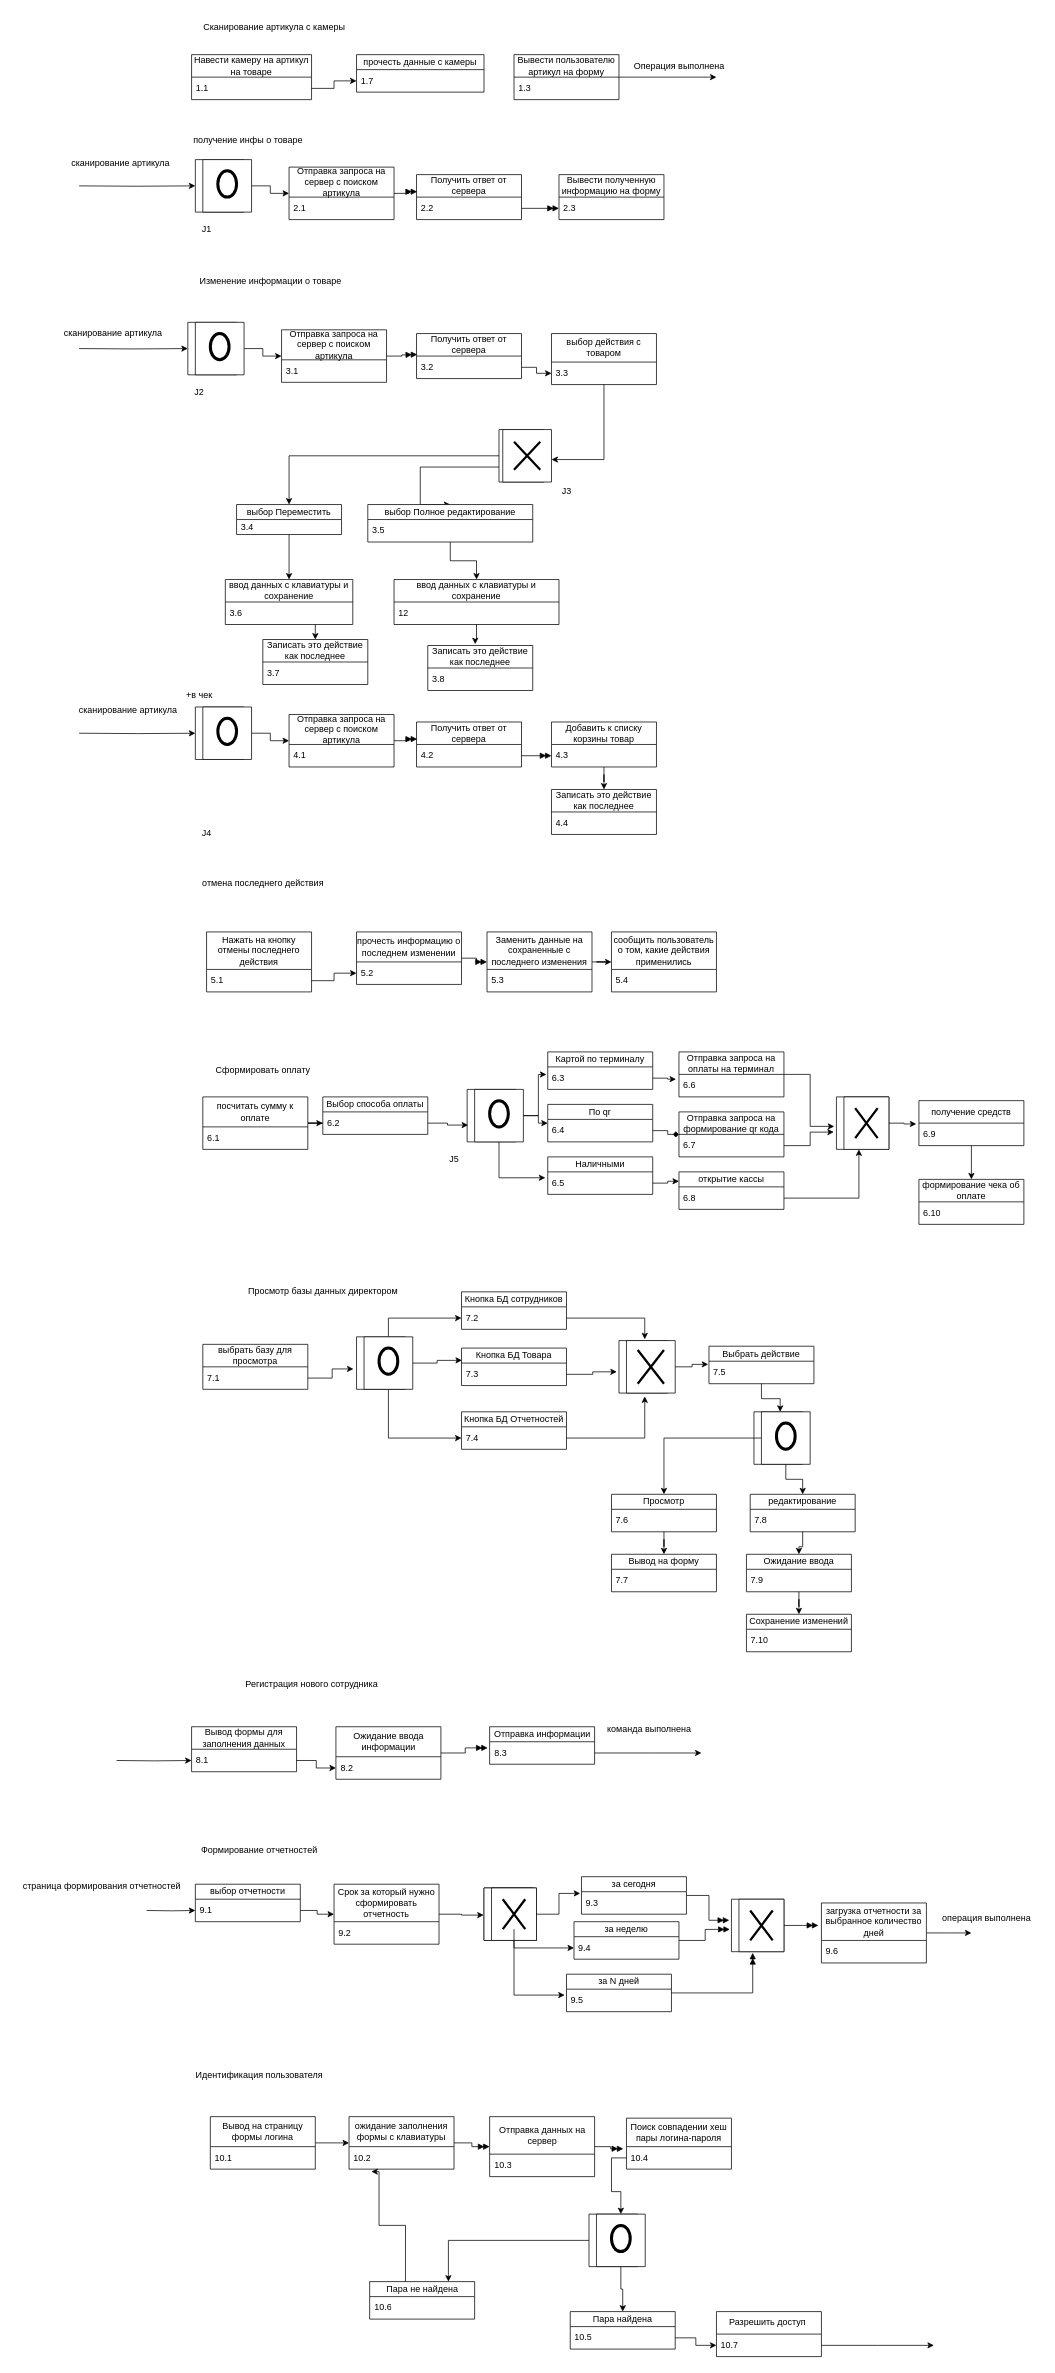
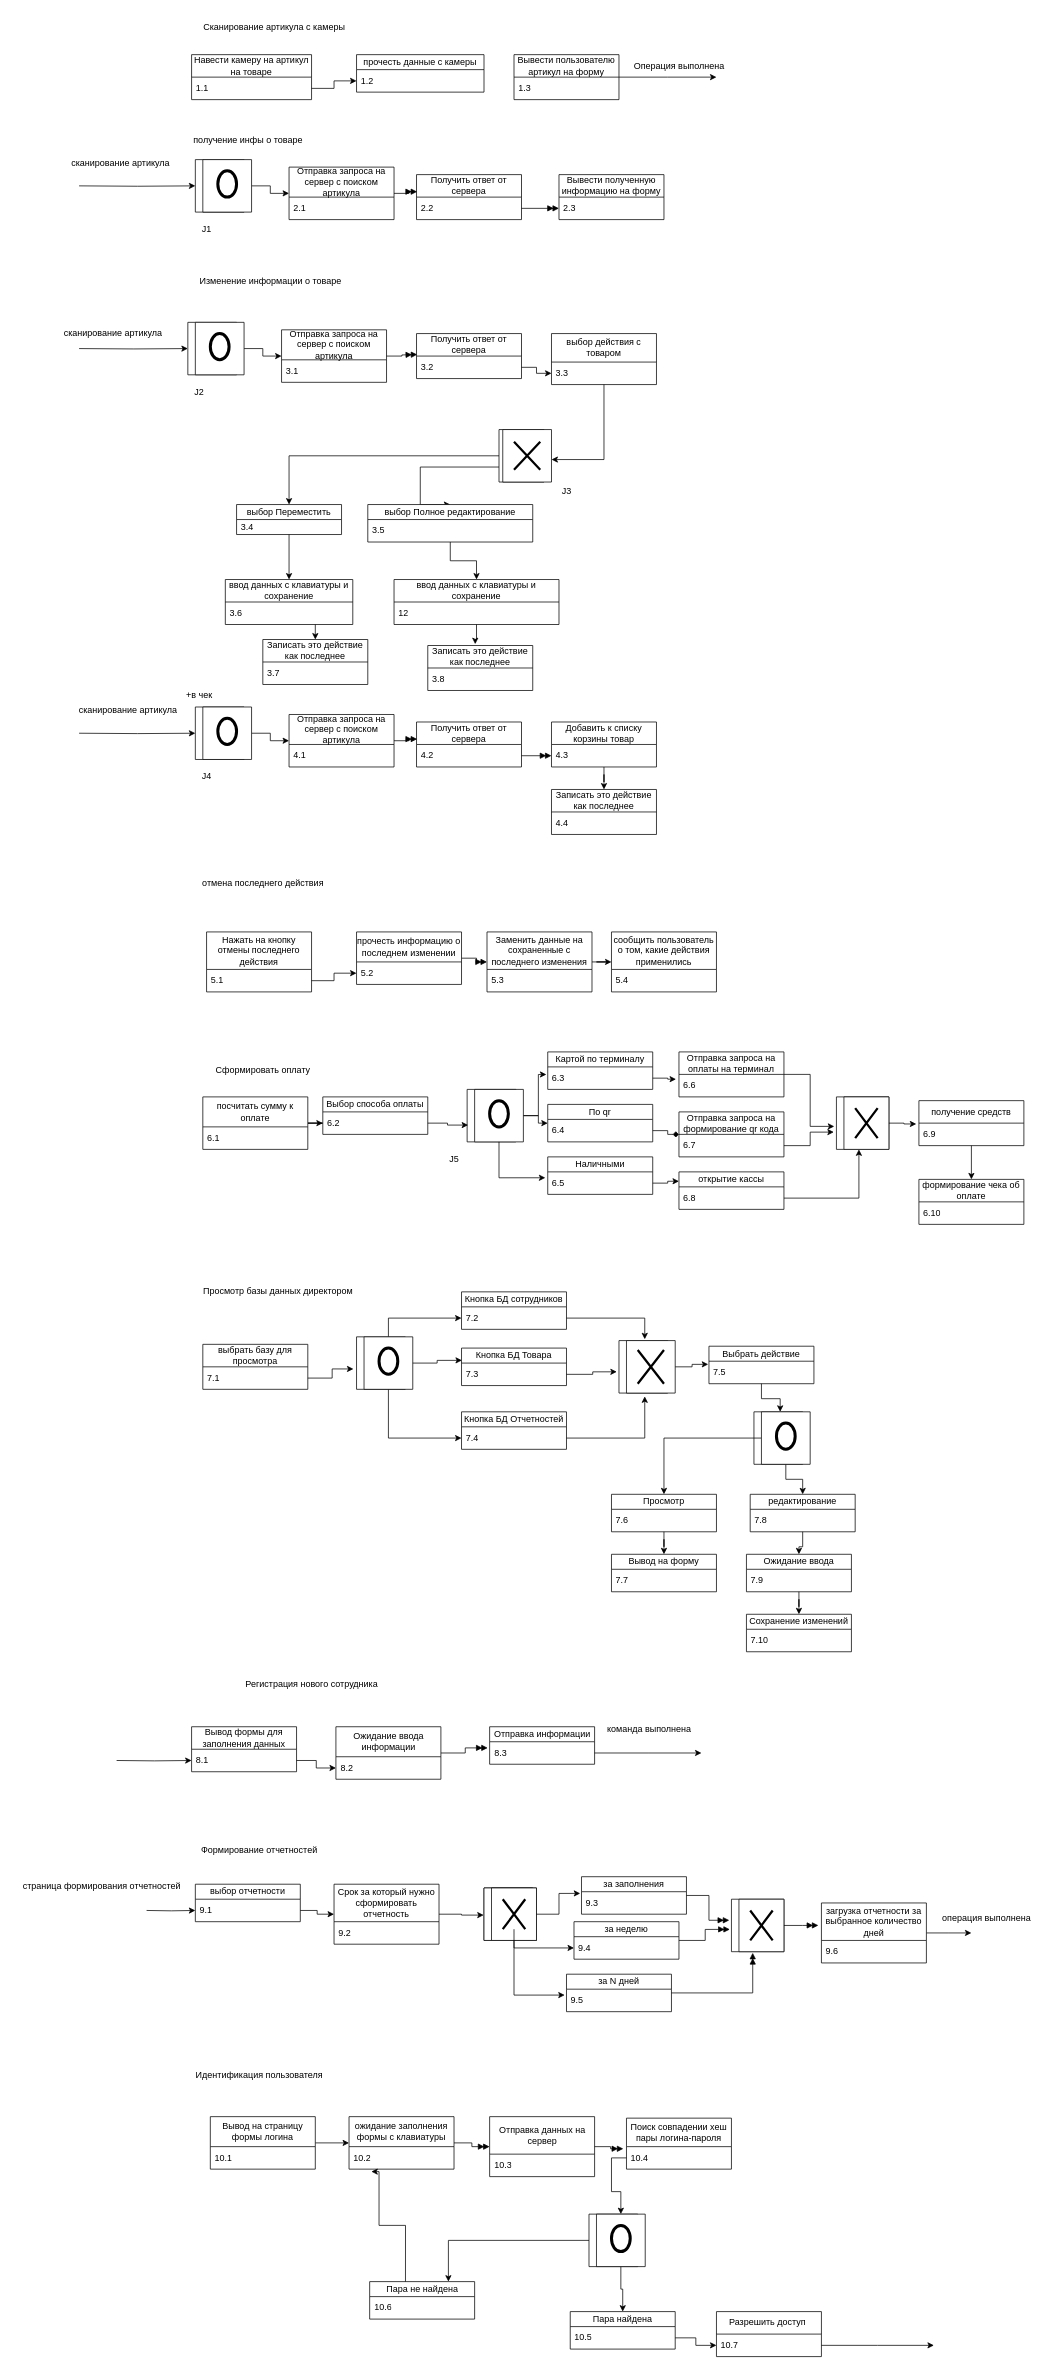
node "1.7": label "1.7" -> "1.2"
node "J4": moved (207, 833) -> (207, 777)
node "Просмотр базы данных директором": moved (323, 1291) -> (278, 1291)
node "за сегодня": label "за сегодня" -> "за заполнения"
